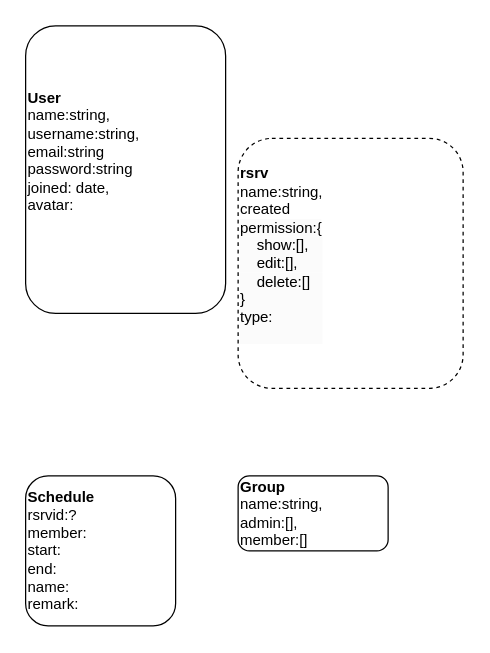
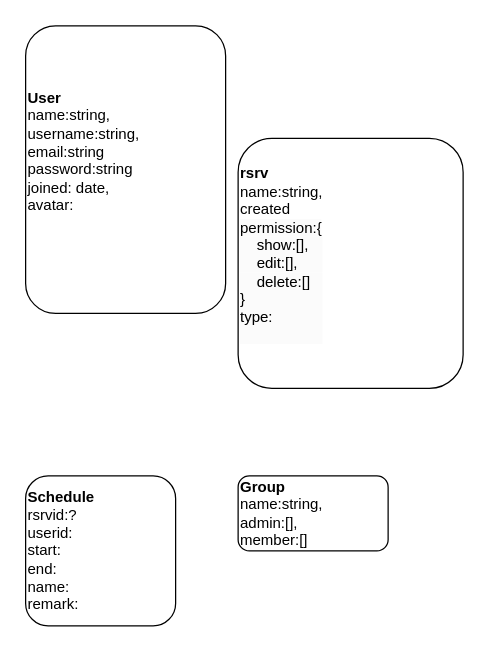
node "rsrv name:string, created permission:{ show:[], edit:[], delete:[] } type:": style dashed -> solid
node "Schedule rsrvid:? member: start: end: name: remark:": label "Schedule rsrvid:? member: start: end: name: remark:" -> "Schedule rsrvid:? userid: start: end: name: remark:"
